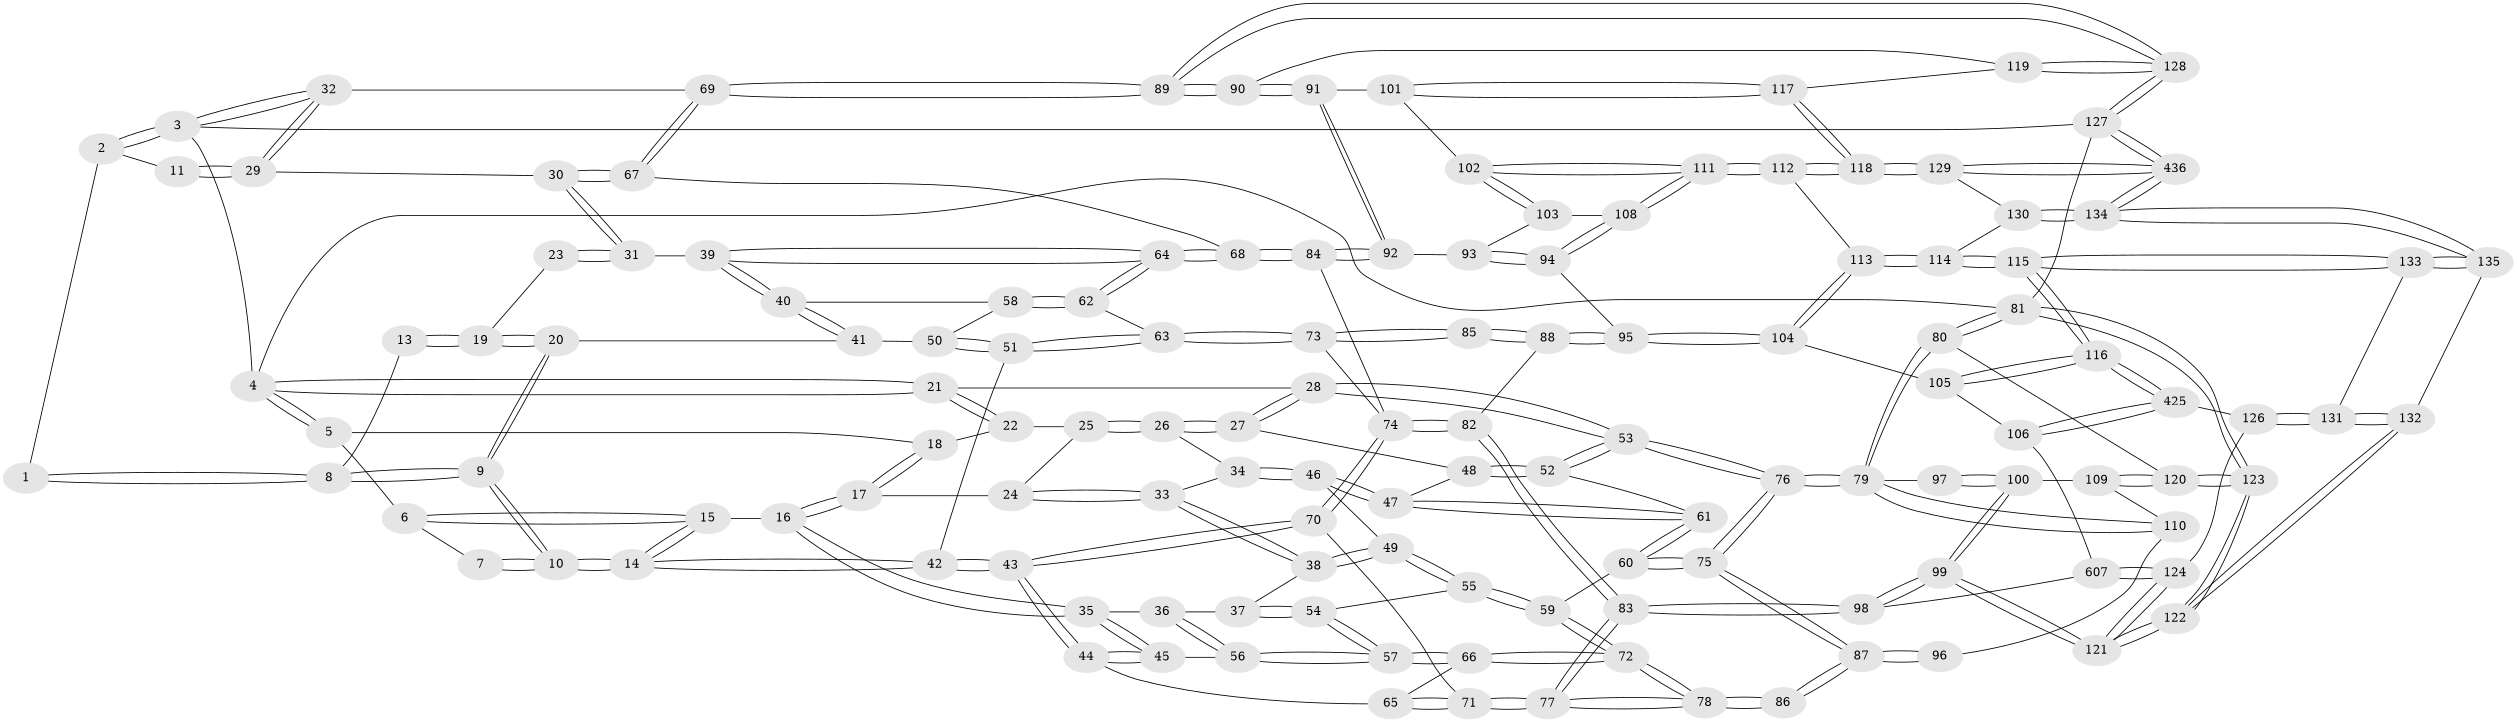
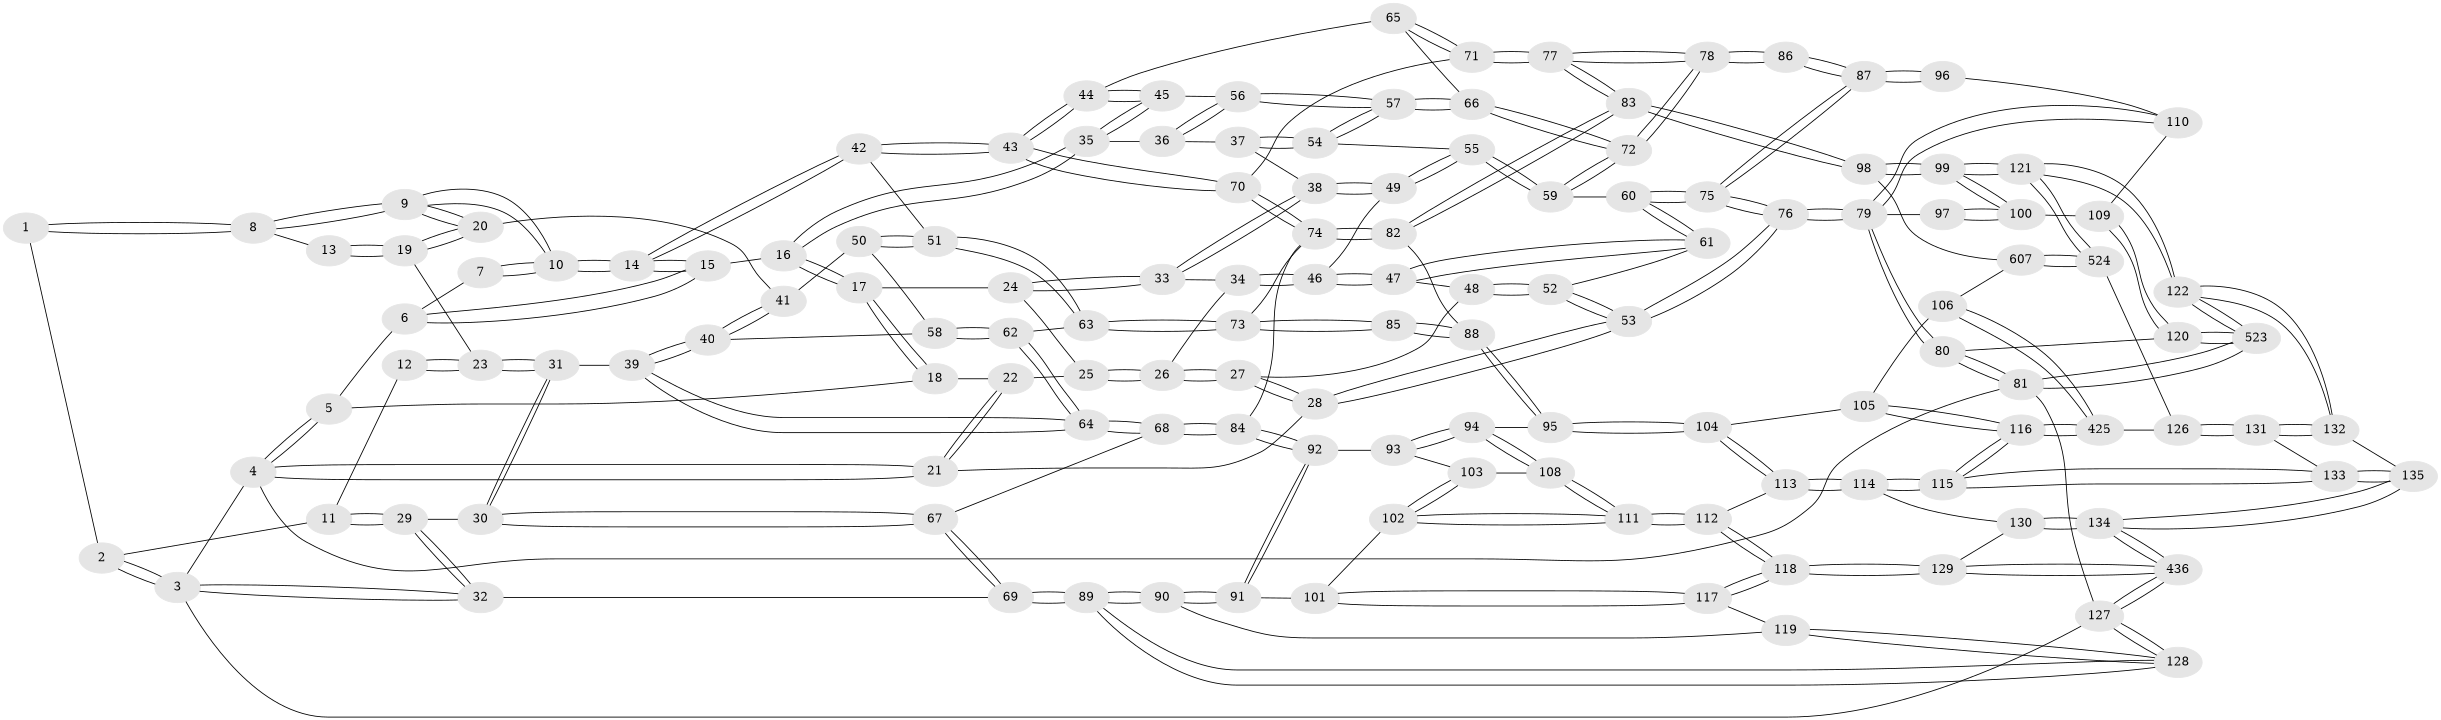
node "12": added
node "123": label "123" -> "523"
node "124": label "124" -> "524"
